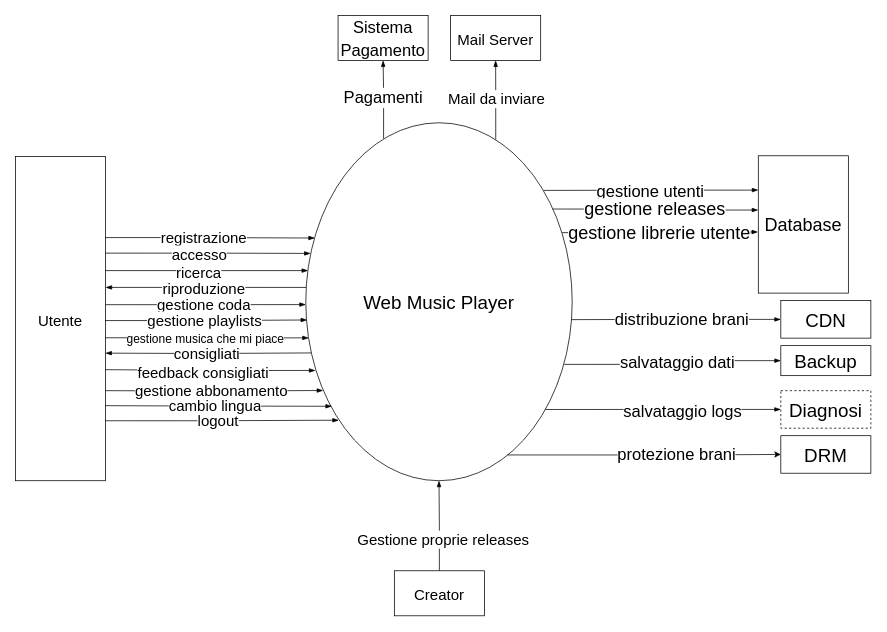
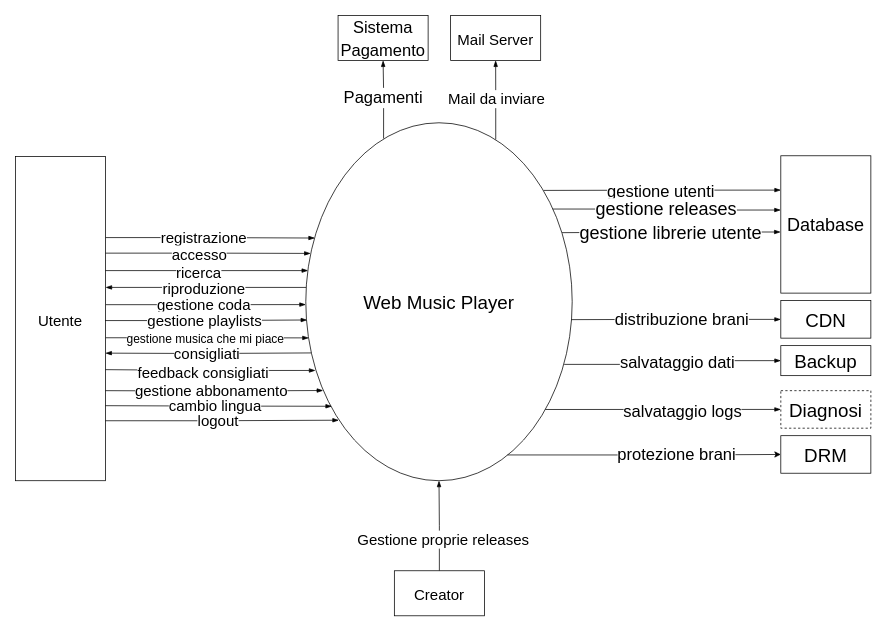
node "Database": moved (803, 224) -> (825, 224)
